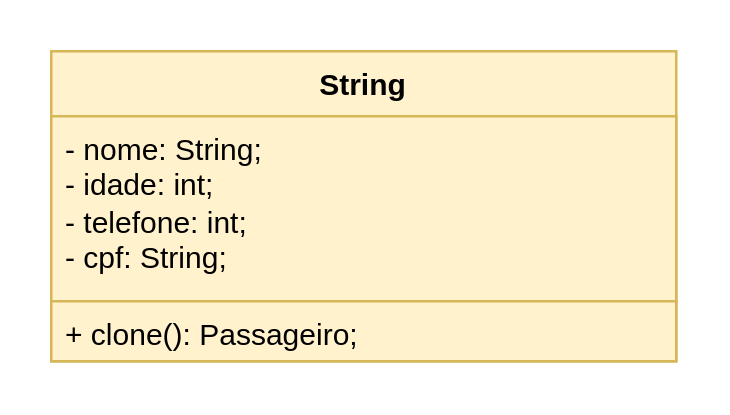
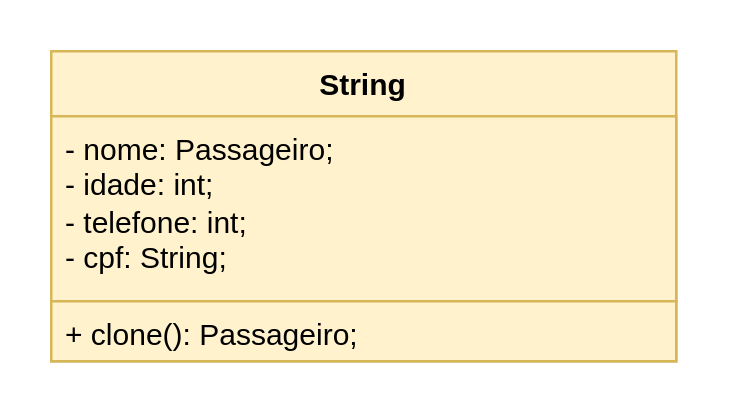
node "- nome: String; - idade: int; - telefone: int; - cpf: String;": label "- nome: String; - idade: int; - telefone: int; - cpf: String;" -> "- nome: Passageiro; - idade: int; - telefone: int; - cpf: String;"
